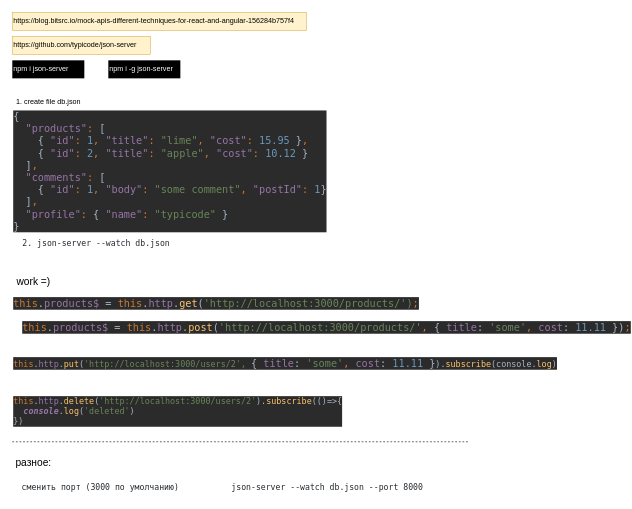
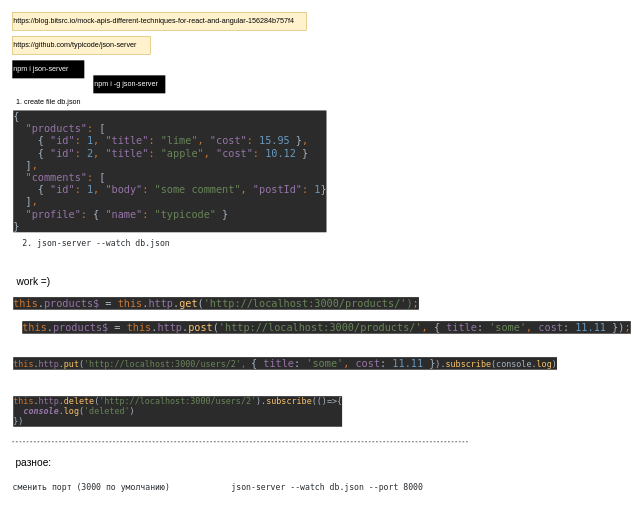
node "npm i -g json-server": moved (144, 69) -> (129, 84)
node "сменить порт (3000 по умолчанию)": moved (99, 487) -> (90, 487)
